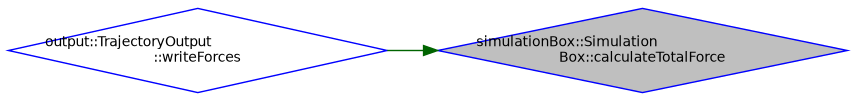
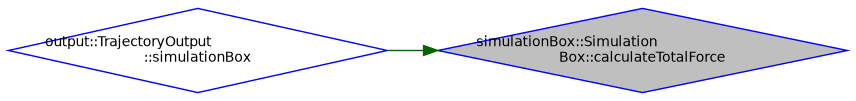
node "output::TrajectoryOutput ::writeForces": label "output::TrajectoryOutput ::writeForces" -> "output::TrajectoryOutput ::simulationBox"
